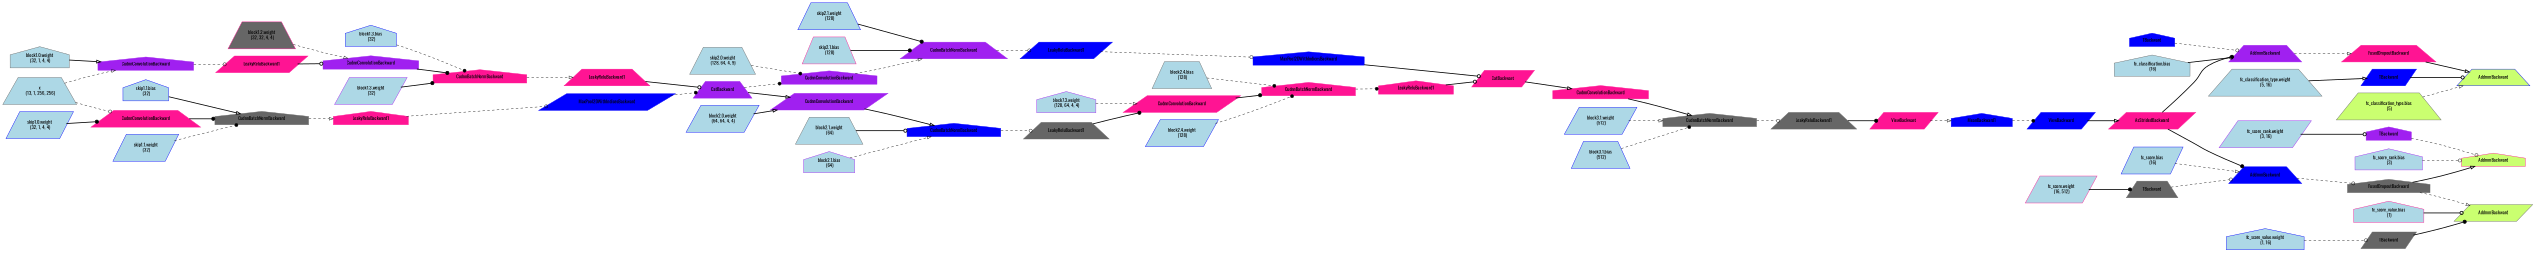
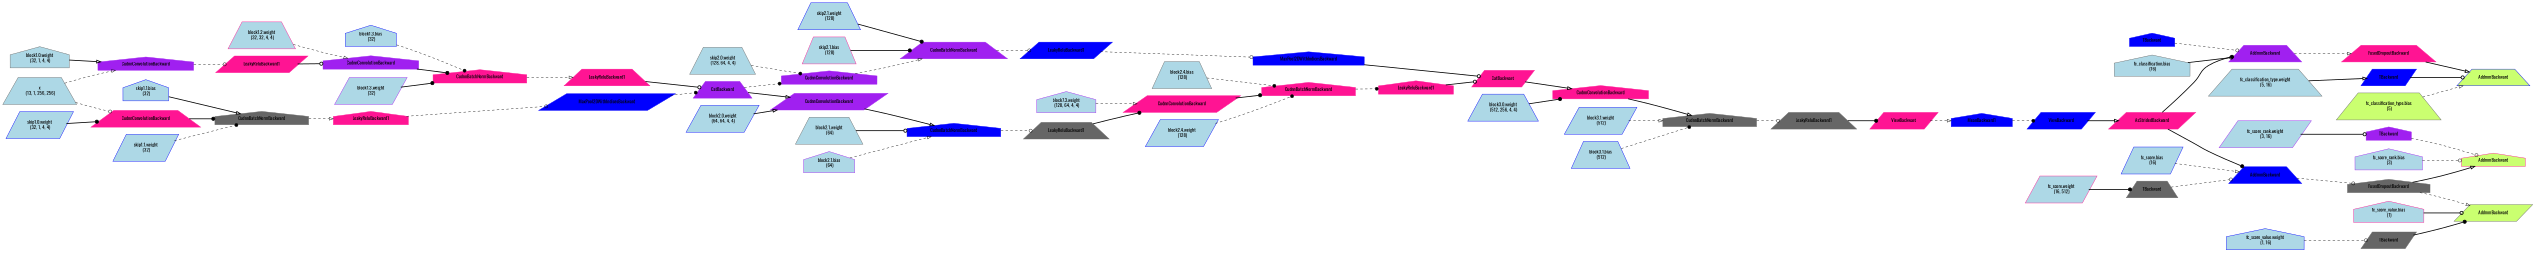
node "block1.2.weight (32, 32, 4, 4)": fillcolor gray40 -> lightblue
node "skip2.0.weight (128, 64, 4, 9)": label "skip2.0.weight (128, 64, 4, 9)" -> "skip2.0.weight (128, 64, 4, 4)"
node "block3.0.weight (512, 256, 4, 4)": added
